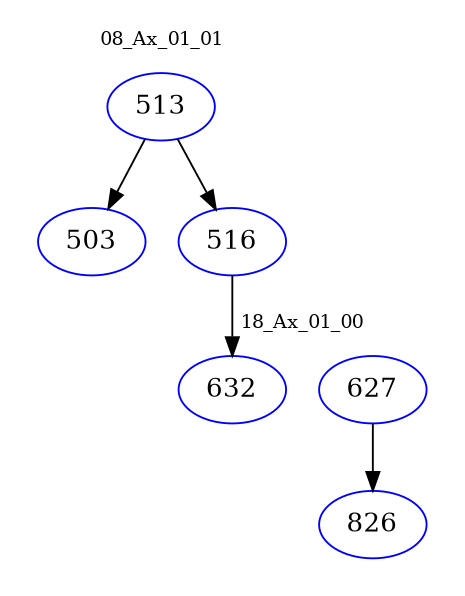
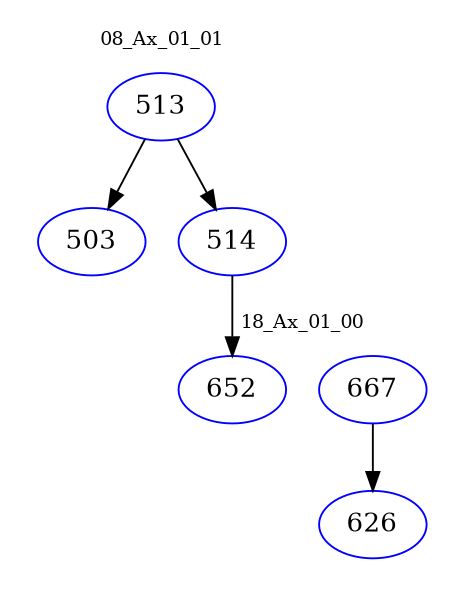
node "516": label "516" -> "514"
node "632": label "632" -> "652"
node "627": label "627" -> "667"
node "826": label "826" -> "626"
